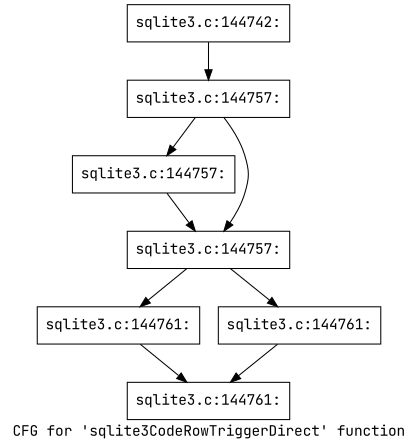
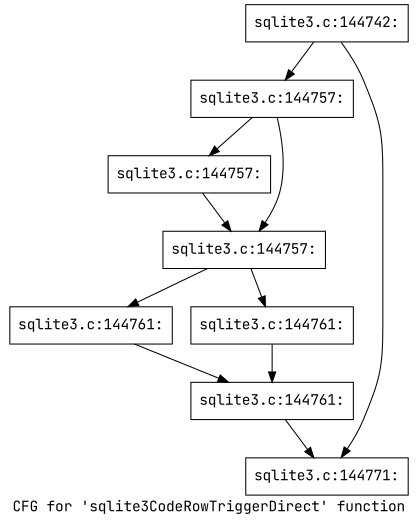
node "sqlite3.c:144771:": added
